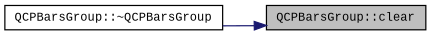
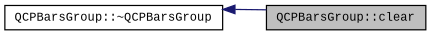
edge "QCPBarsGroup::~QCPBarsGroup" -> "QCPBarsGroup::clear": reversed
